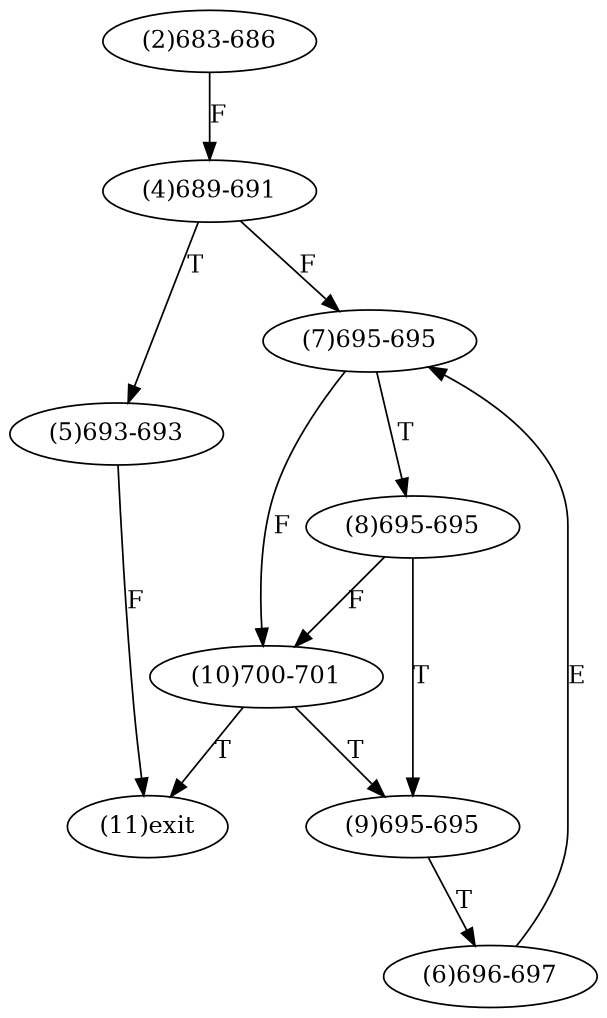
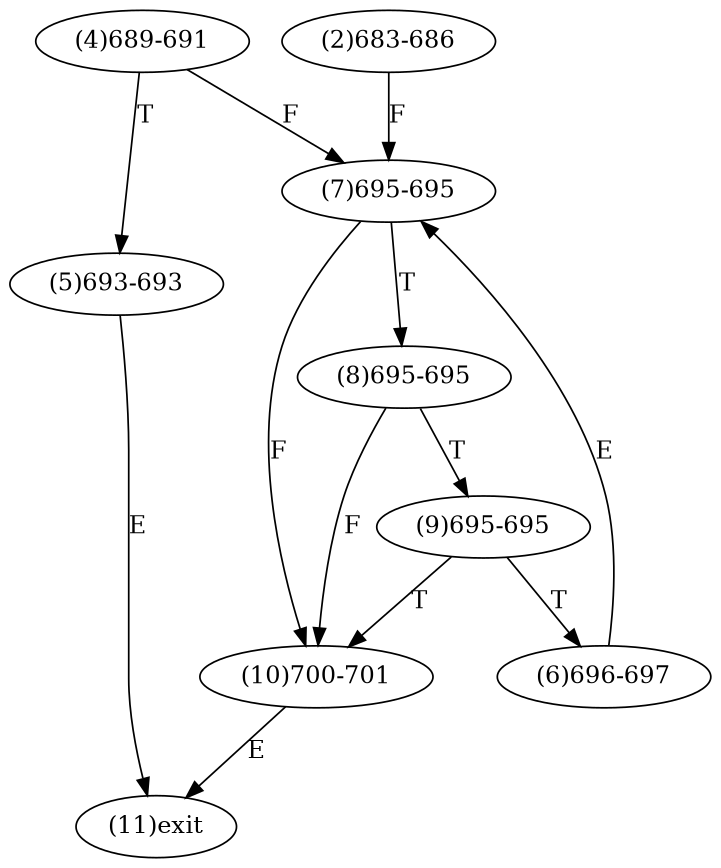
edge "(2)683-686" -> "(4)689-691": now "(2)683-686" -> "(7)695-695"
edge "(5)693-693" -> "(11)exit": label "F" -> "E"
edge "(10)700-701" -> "(9)695-695": reversed
edge "(10)700-701" -> "(11)exit": label "T" -> "E"
